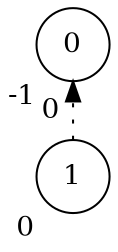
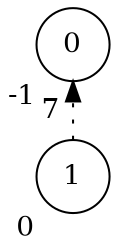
edge "1 0" -> "0 -1": label "0" -> "7"
